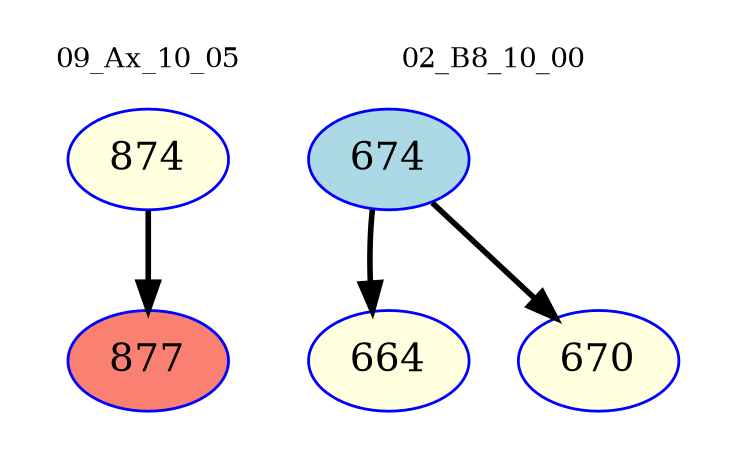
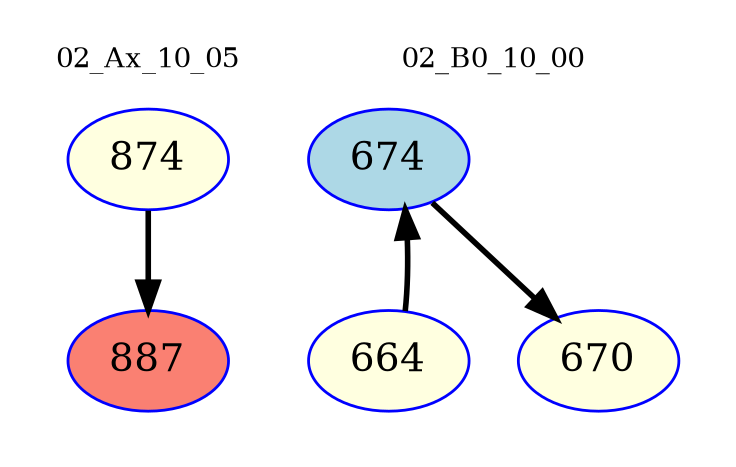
cluster "09_Ax_10_05": label "09_Ax_10_05" -> "02_Ax_10_05"
cluster "02_B8_10_00": label "02_B8_10_00" -> "02_B0_10_00"
edge "674" -> "664": reversed
node "877": label "877" -> "887"
